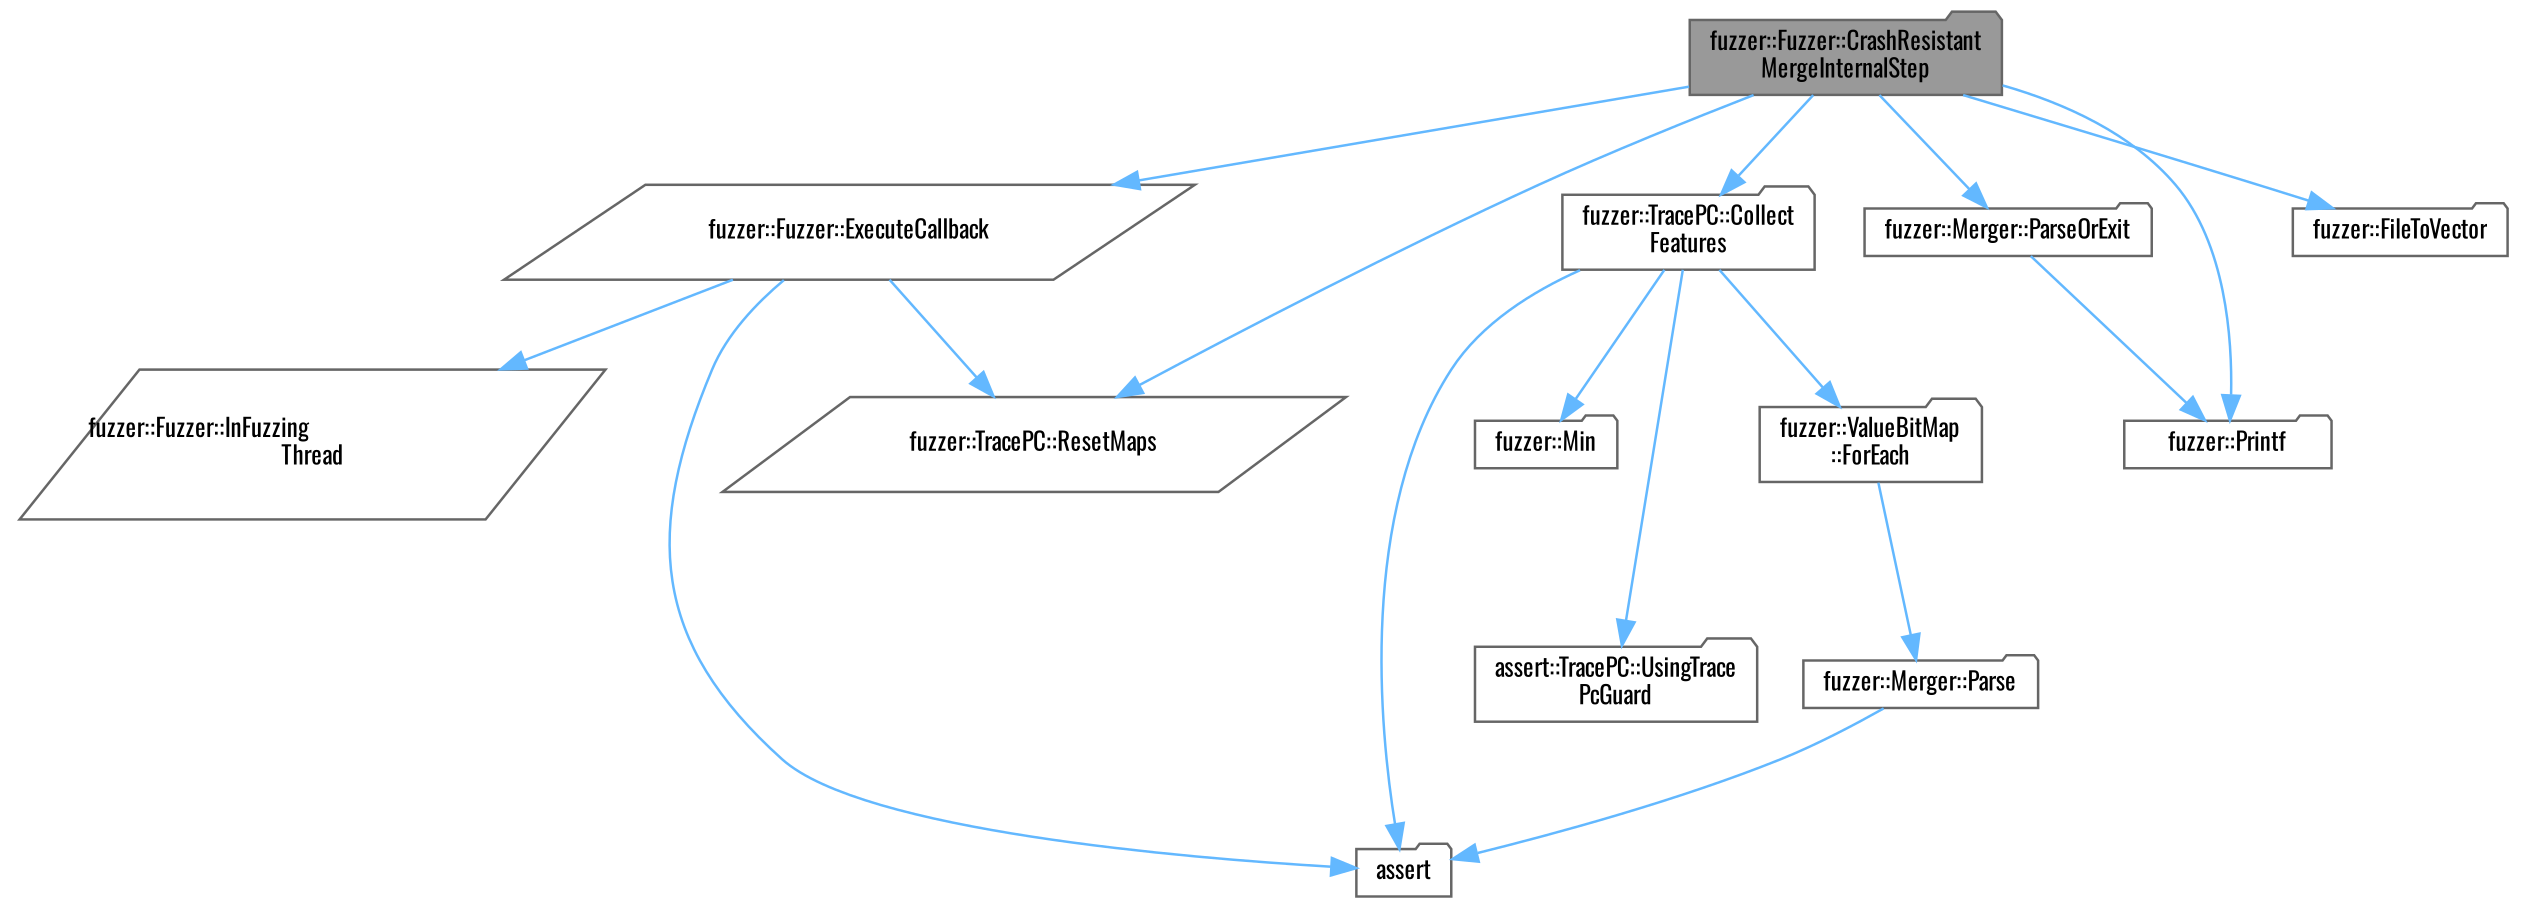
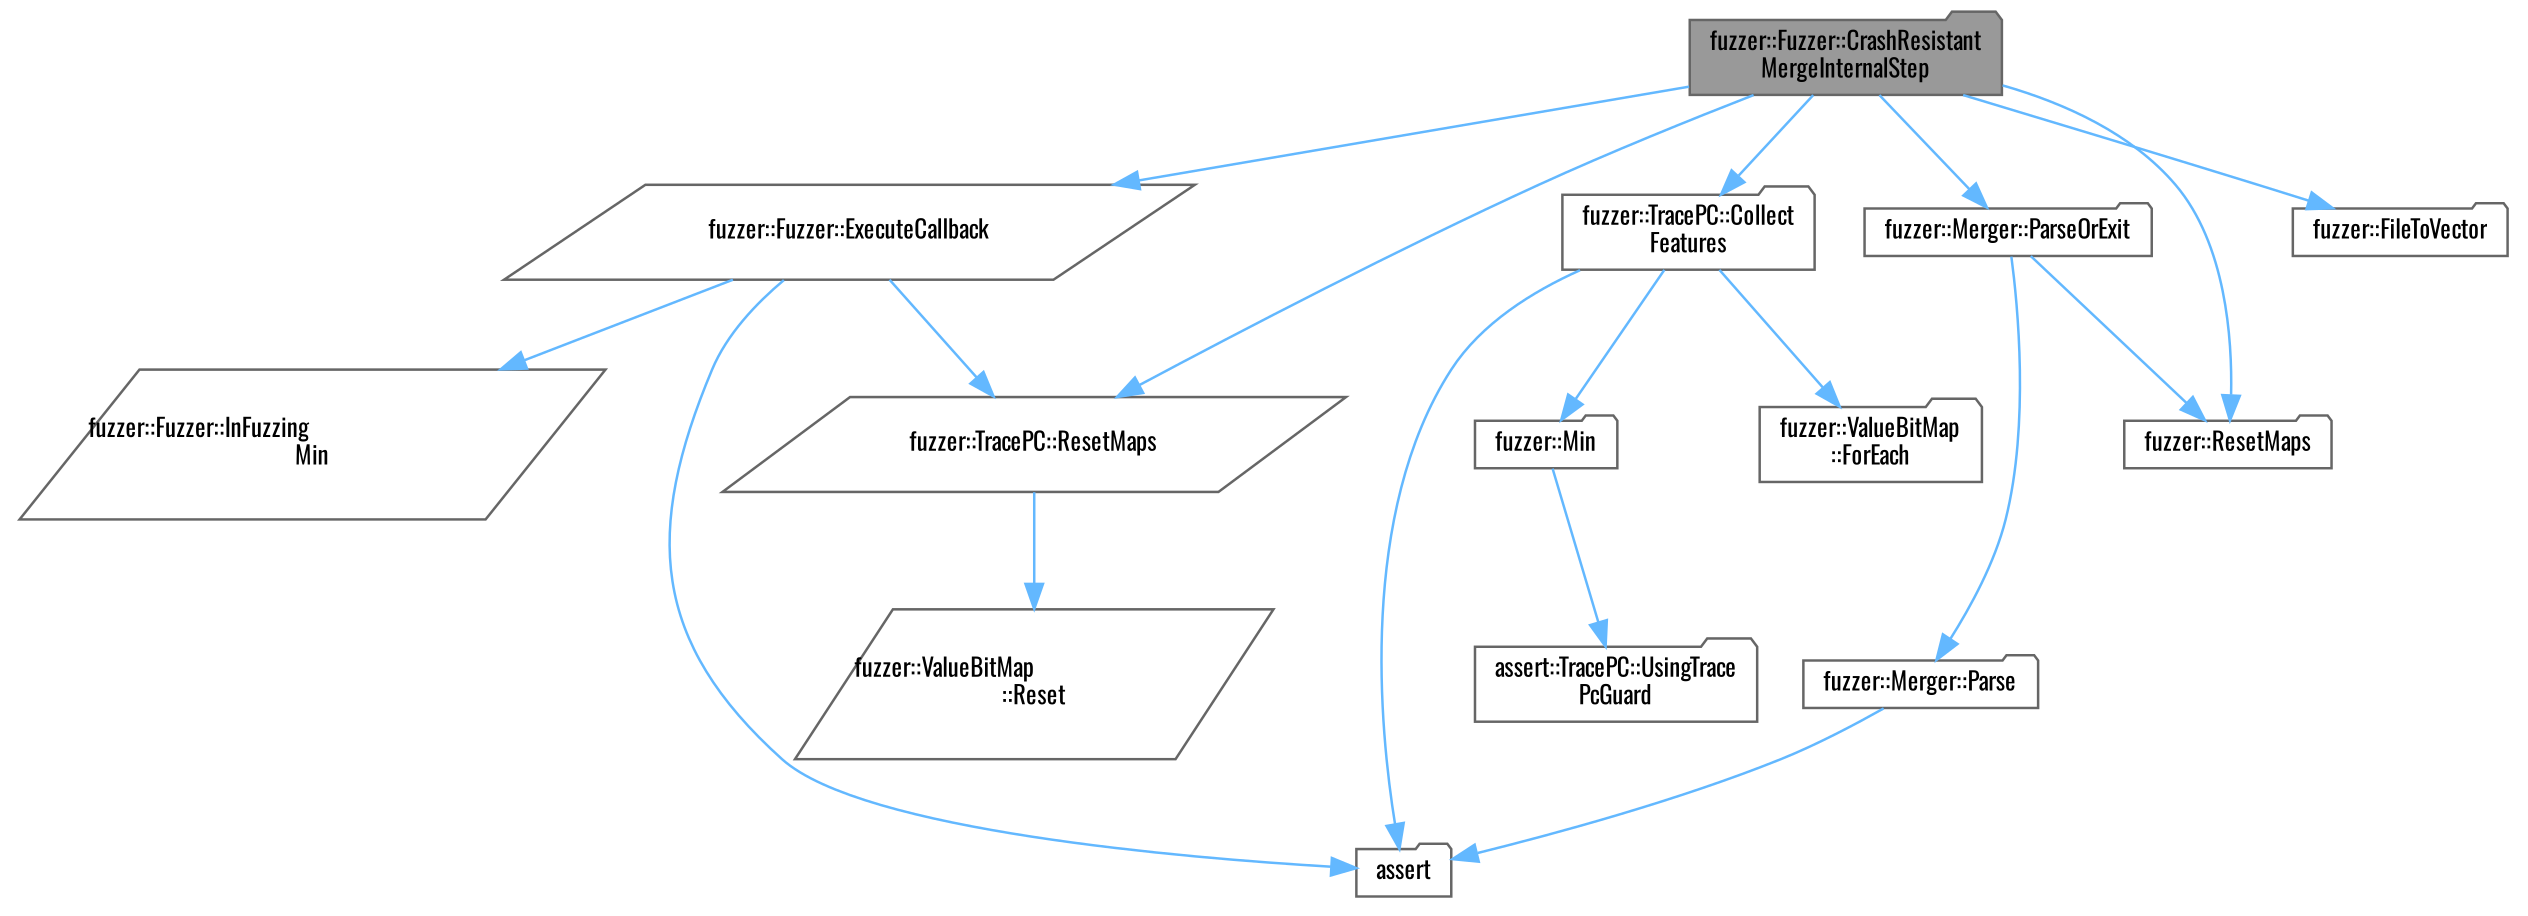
node "fuzzer::Fuzzer::InFuzzing Thread": label "fuzzer::Fuzzer::InFuzzing Thread" -> "fuzzer::Fuzzer::InFuzzing Min"
edge "fuzzer::TracePC::Collect Features" -> "assert::TracePC::UsingTrace PcGuard": now "fuzzer::Min" -> "assert::TracePC::UsingTrace PcGuard"
node "fuzzer::Printf": label "fuzzer::Printf" -> "fuzzer::ResetMaps"
edge "fuzzer::ValueBitMap ::ForEach" -> "fuzzer::Merger::Parse": now "fuzzer::Merger::ParseOrExit" -> "fuzzer::Merger::Parse"
node "fuzzer::ValueBitMap ::Reset": added
